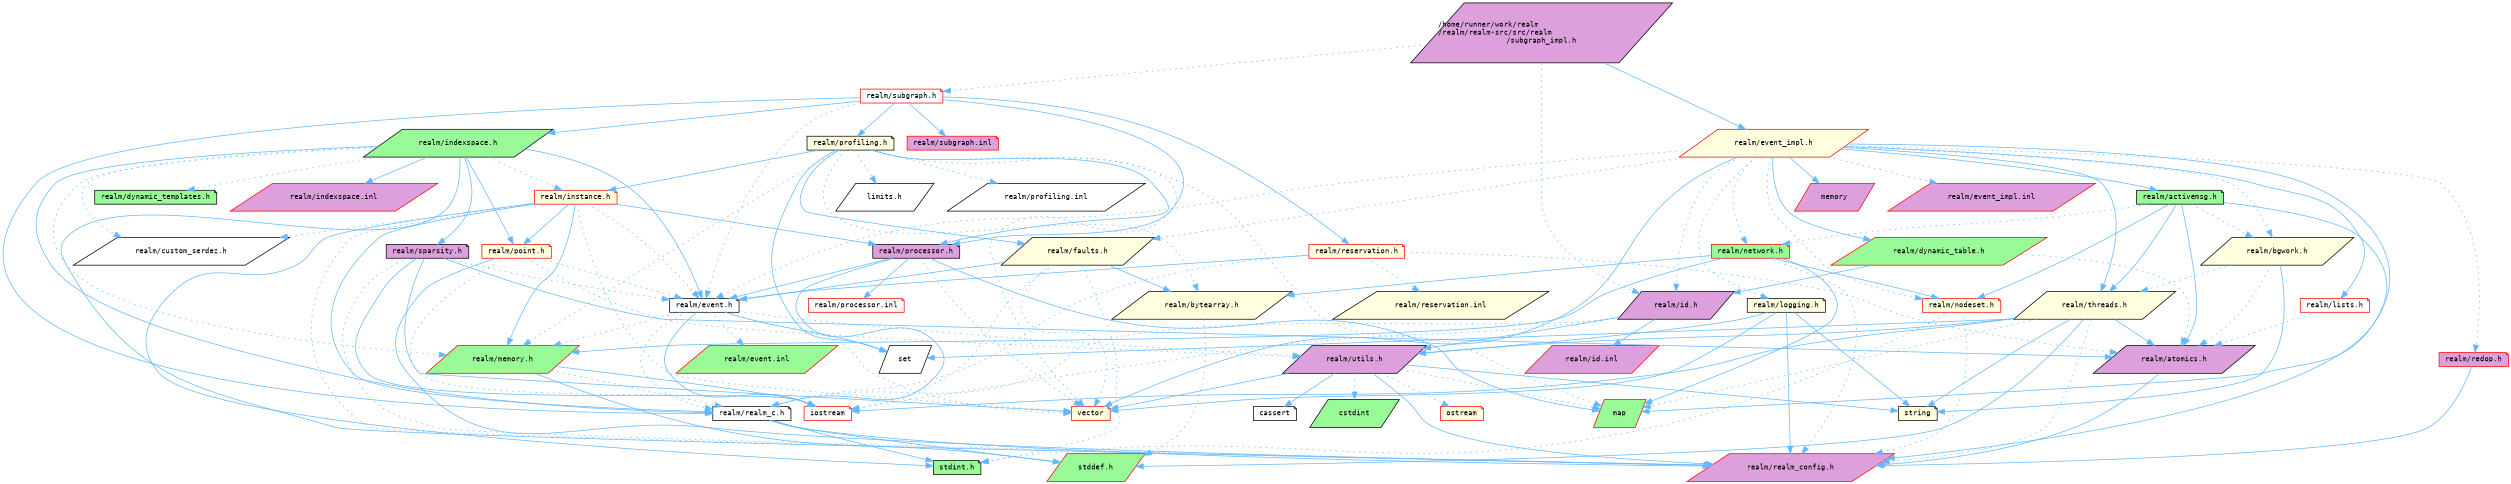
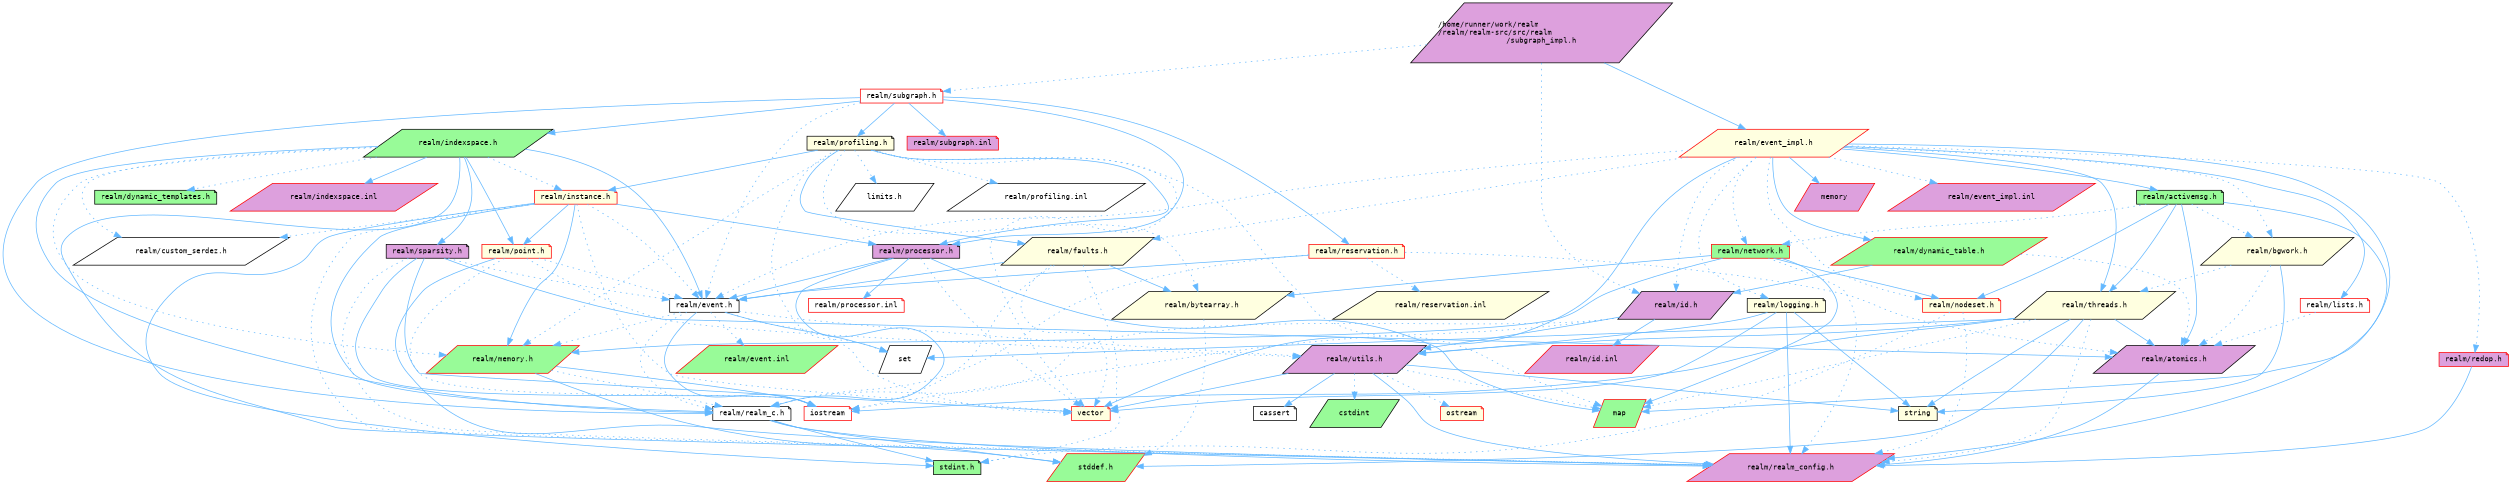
edge "realm/profiling.h" -> "set": style solid -> dotted
